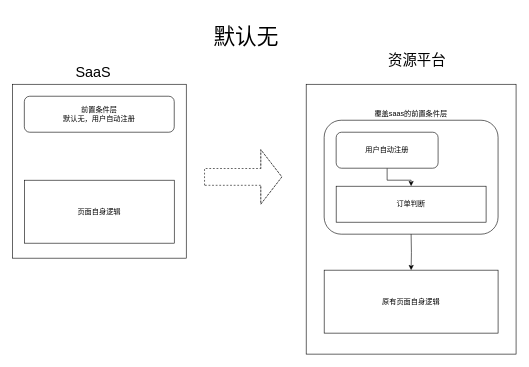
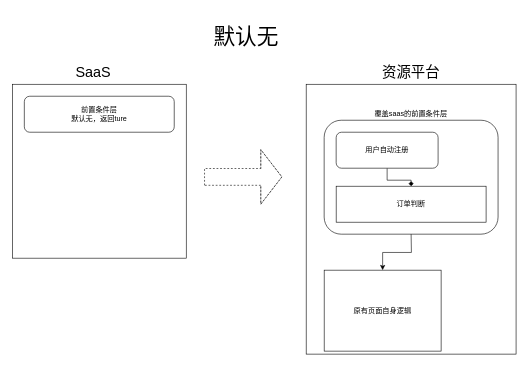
node "资源平台": moved (417, 60) -> (411, 72)
node "前置条件层 默认无，用户自动注册": label "前置条件层 默认无，用户自动注册" -> "前置条件层 默认无，返回ture"
edge "用户自动注册" -> "订单判断": arrowhead classic -> diamond
node "页面自身逻辑": removed
node "原有页面自身逻辑": size 174x63 -> 117x81
